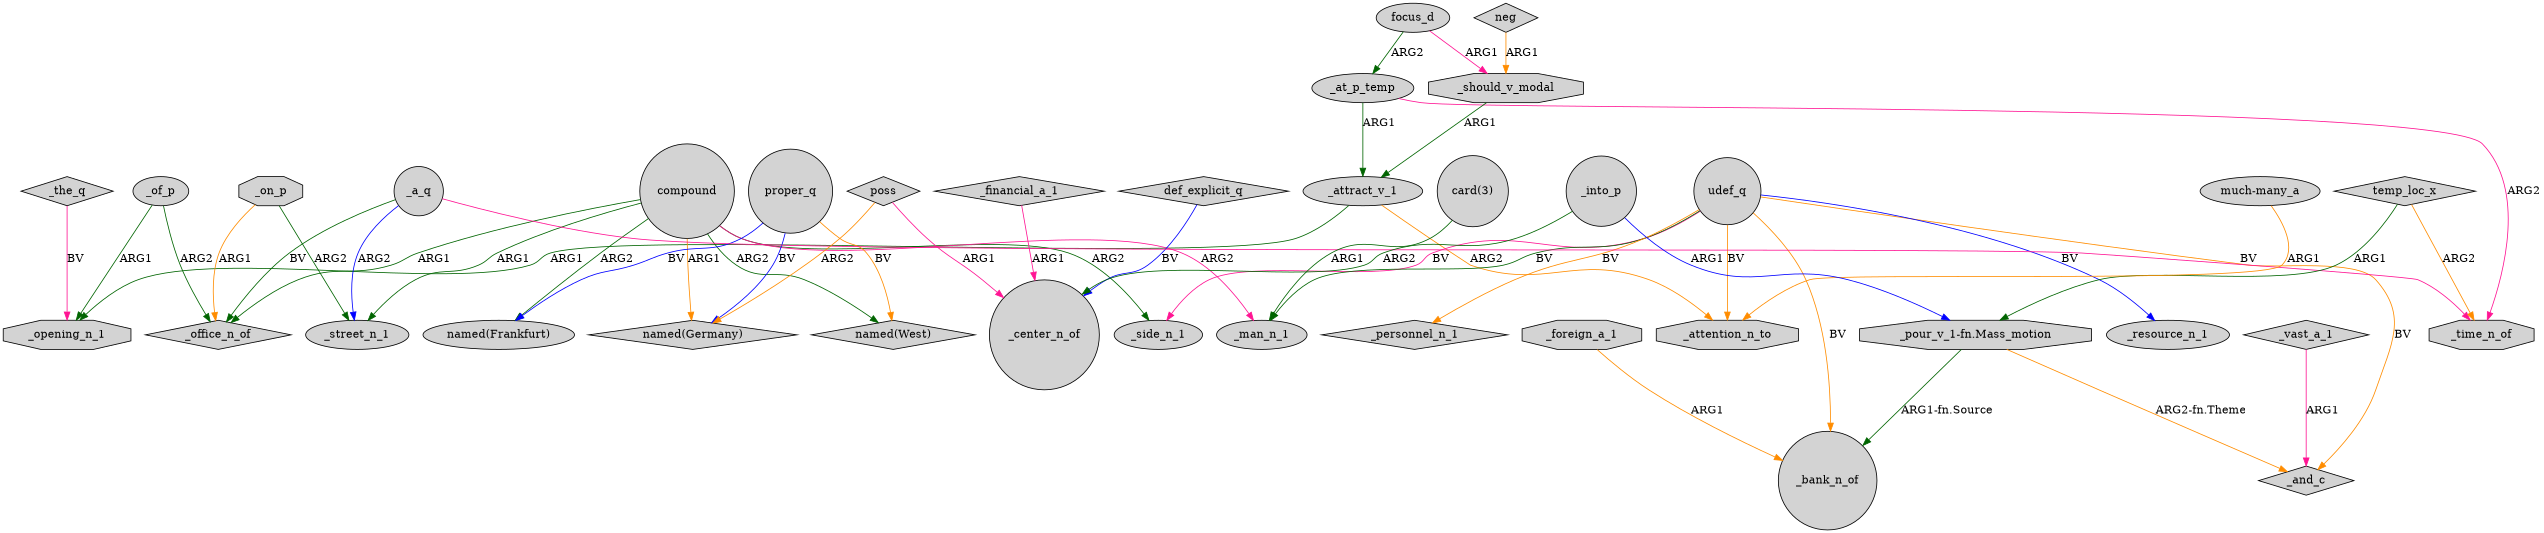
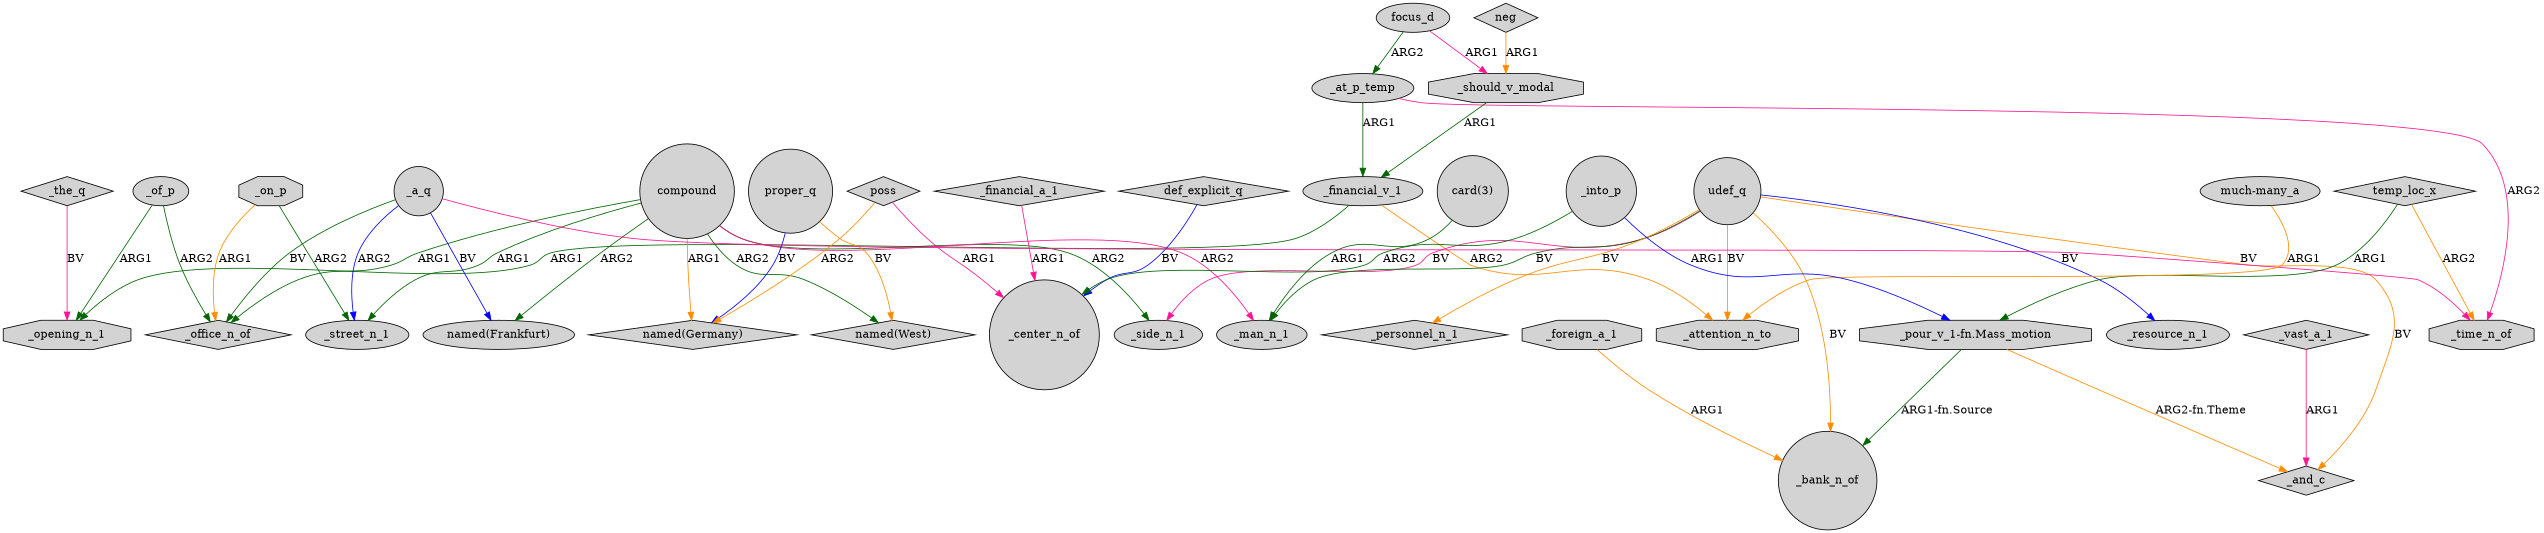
node "_attract_v_1": label "_attract_v_1" -> "_financial_v_1"
edge "proper_q" -> "named(Frankfurt)": now "_a_q" -> "named(Frankfurt)"
